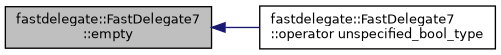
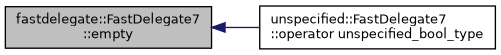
node "fastdelegate::FastDelegate7 ::operator unspecified_bool_type": label "fastdelegate::FastDelegate7 ::operator unspecified_bool_type" -> "unspecified::FastDelegate7 ::operator unspecified_bool_type"
